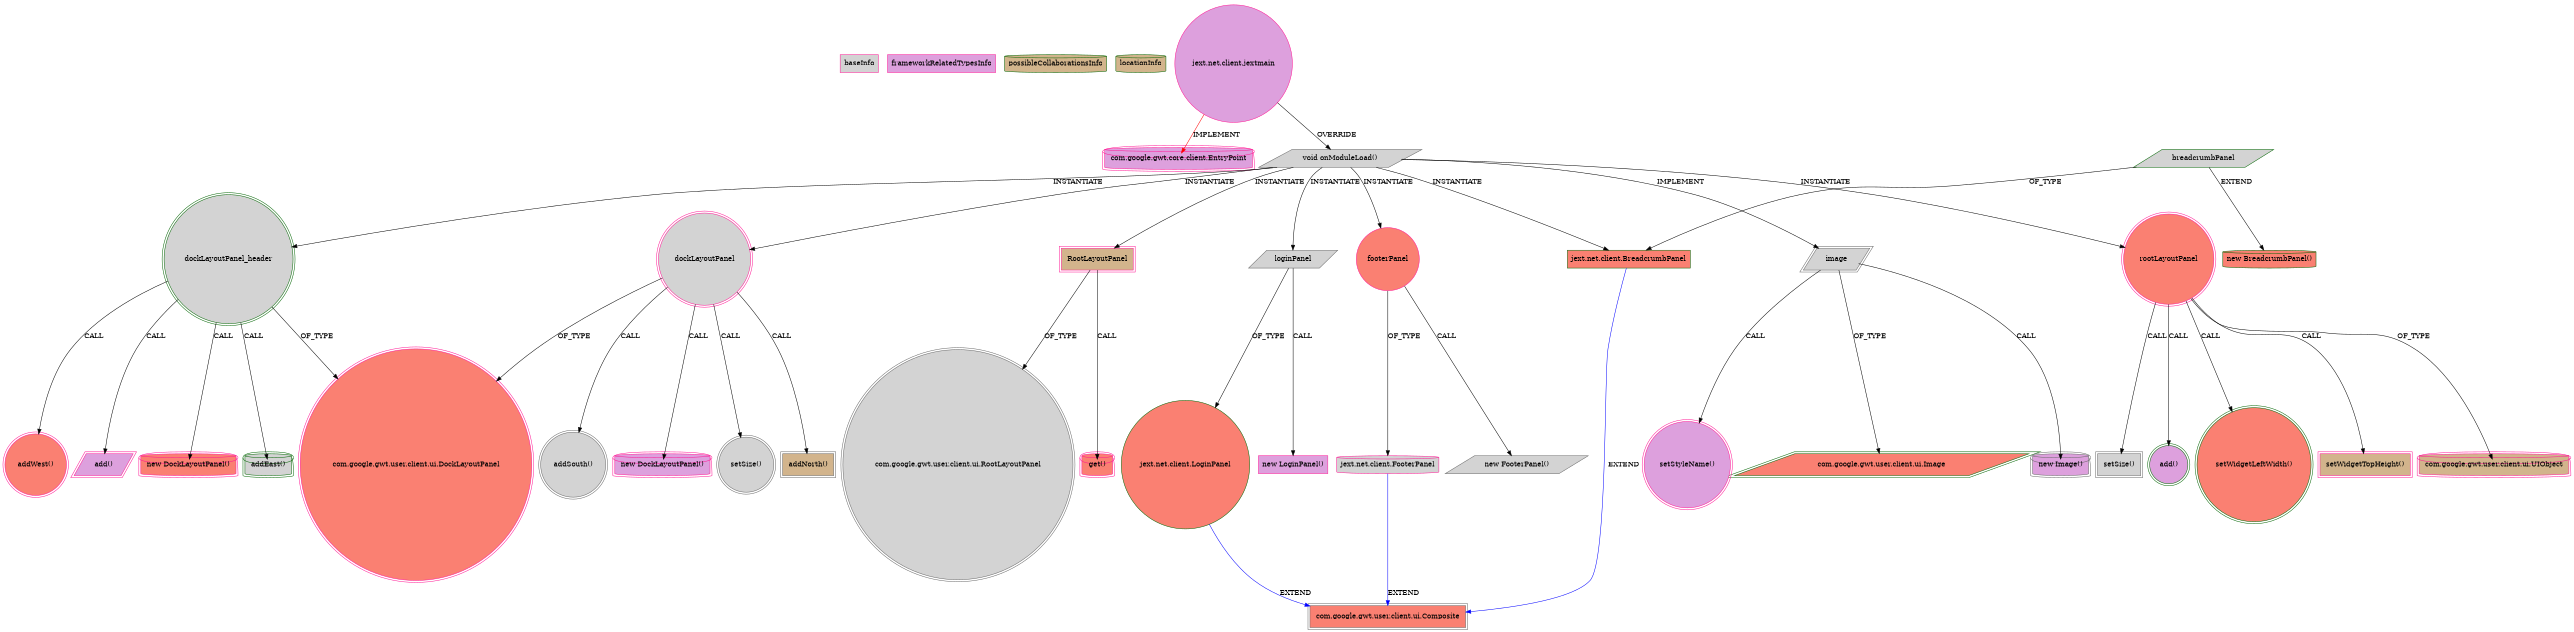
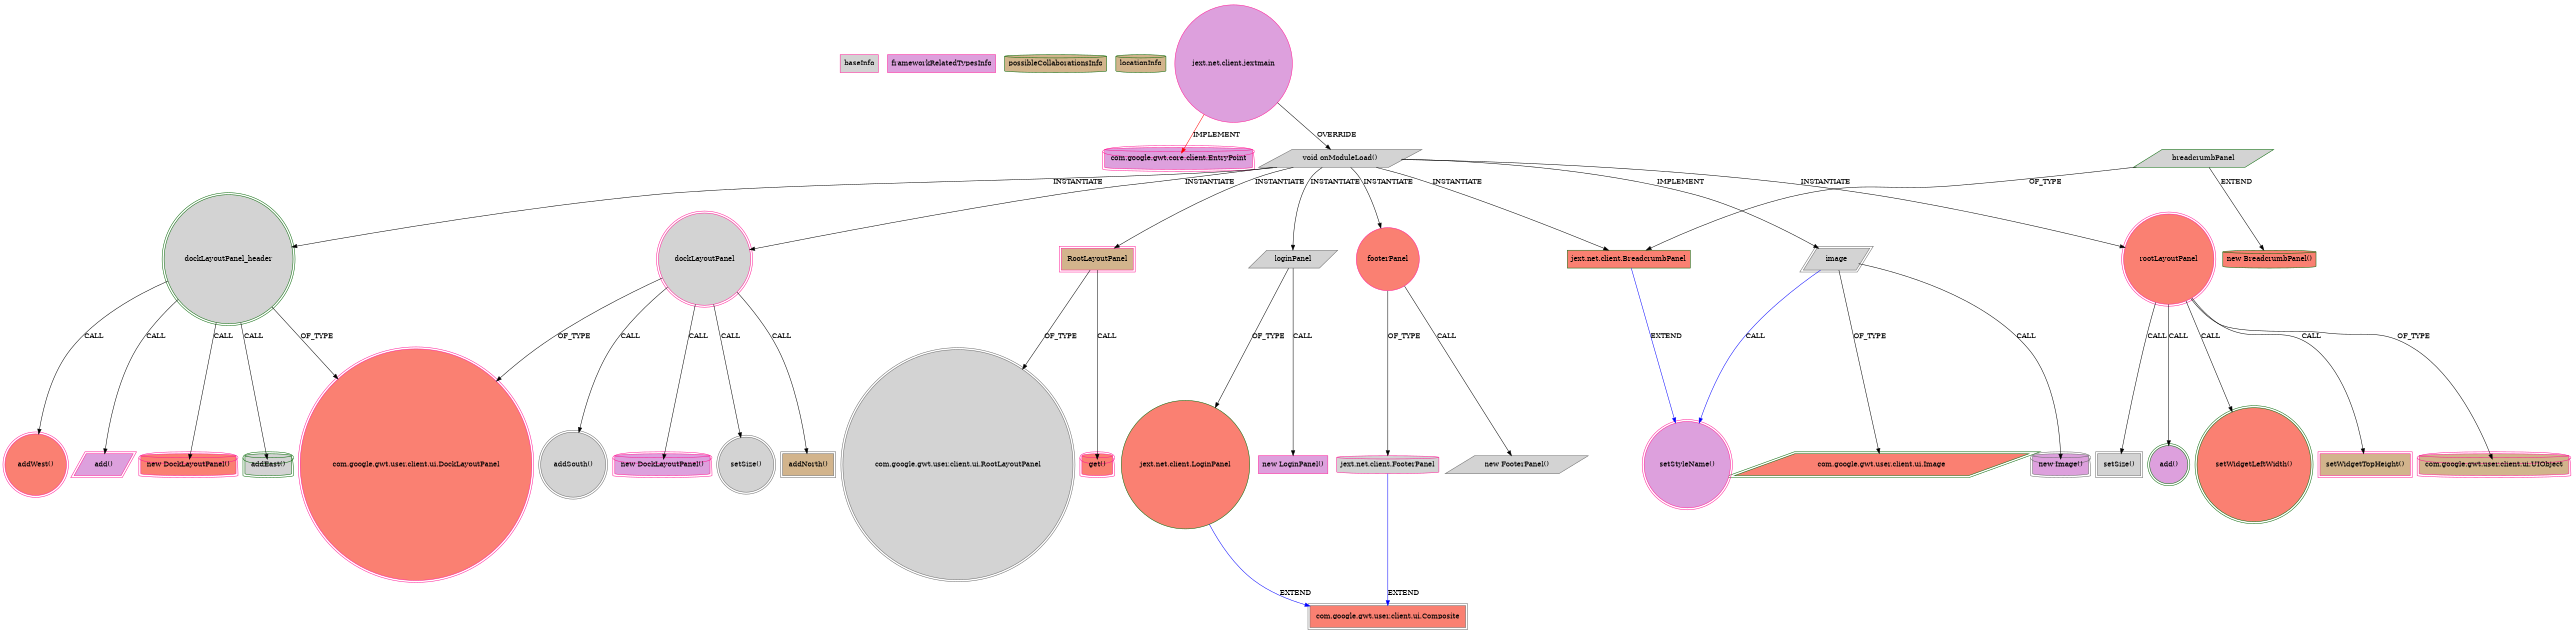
edge "image" -> "setStyleName()": color black -> blue
edge "jext.net.client.BreadcrumbPanel" -> "com.google.gwt.user.client.ui.Composite": now "jext.net.client.BreadcrumbPanel" -> "setStyleName()"
